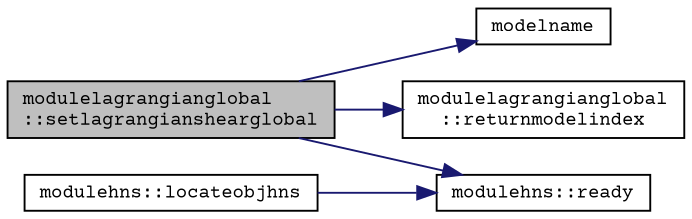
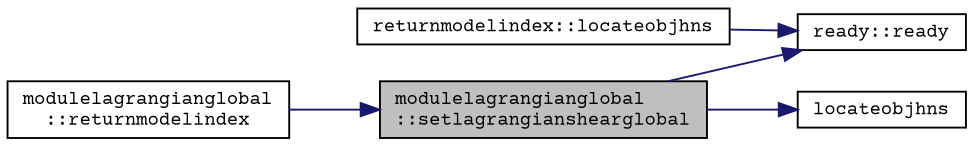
node "modelname": label "modelname" -> "locateobjhns"
edge "modulelagrangianglobal ::setlagrangianshearglobal" -> "modulelagrangianglobal ::returnmodelindex": reversed
node "modulehns::locateobjhns": label "modulehns::locateobjhns" -> "returnmodelindex::locateobjhns"
node "modulehns::ready": label "modulehns::ready" -> "ready::ready"
